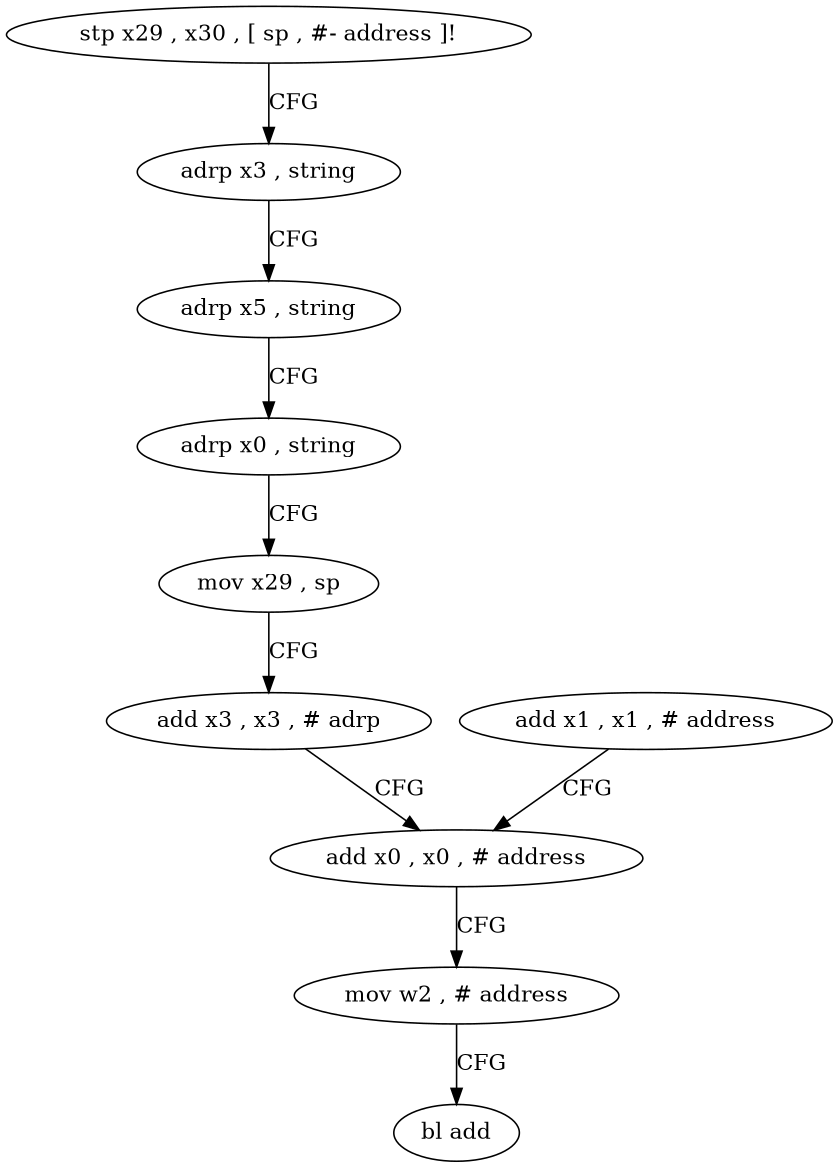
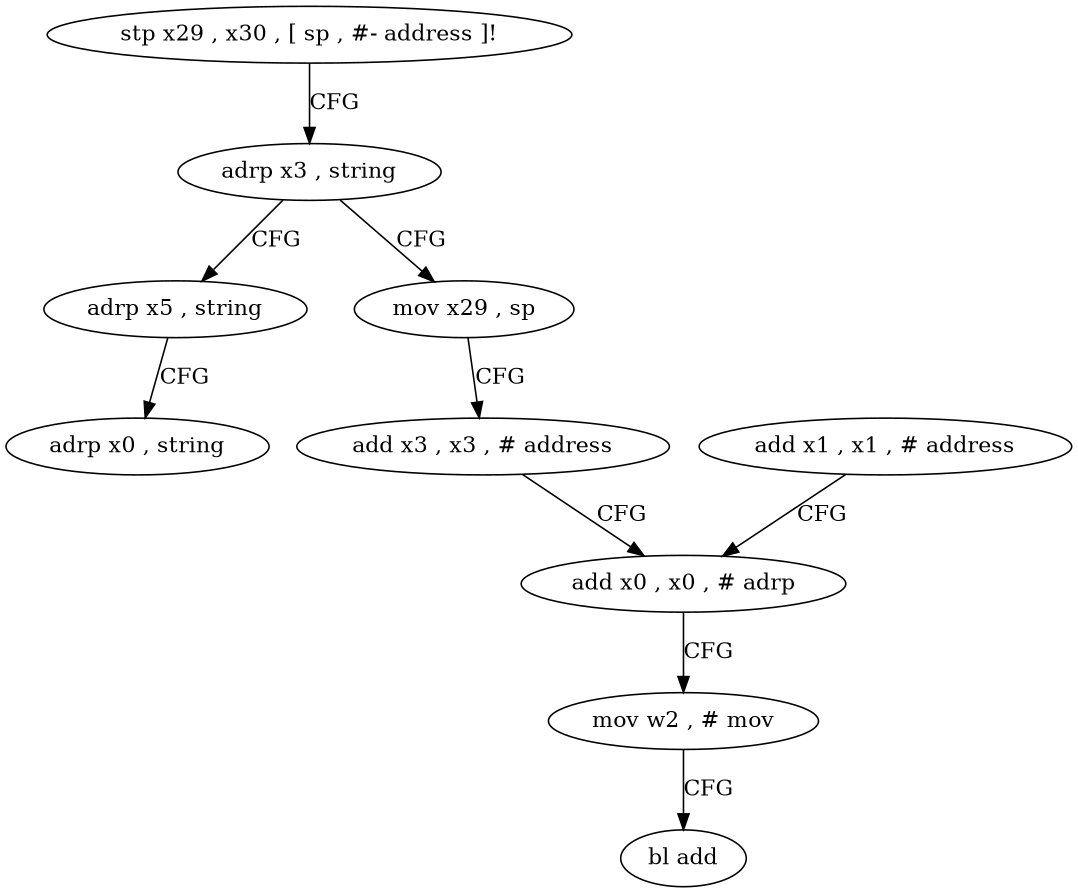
edge "adrp x0 , string" -> "mov x29 , sp": now "adrp x3 , string" -> "mov x29 , sp"
node "add x3 , x3 , # adrp": label "add x3 , x3 , # adrp" -> "add x3 , x3 , # address"
node "add x0 , x0 , # address": label "add x0 , x0 , # address" -> "add x0 , x0 , # adrp"
node "mov w2 , # address": label "mov w2 , # address" -> "mov w2 , # mov"
